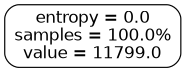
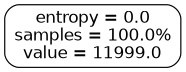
node "entropy = 0.0 samples = 100.0% value = 11799.0": label "entropy = 0.0 samples = 100.0% value = 11799.0" -> "entropy = 0.0 samples = 100.0% value = 11999.0"
